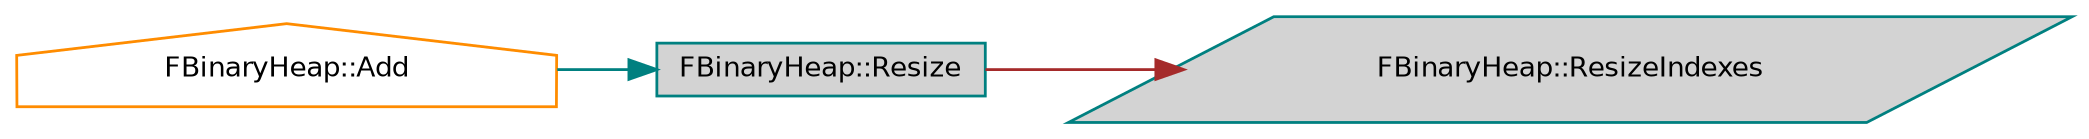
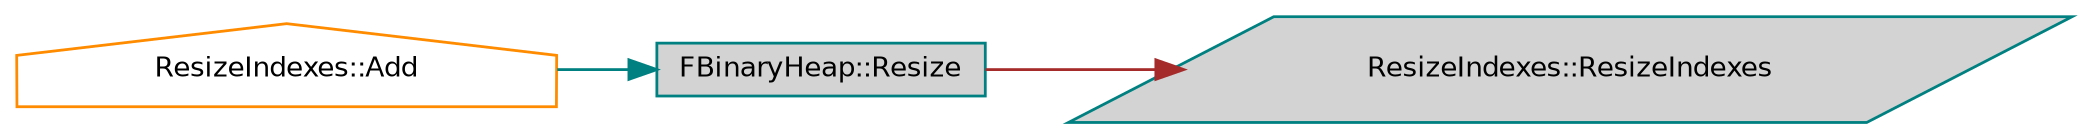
node "FBinaryHeap::Add": label "FBinaryHeap::Add" -> "ResizeIndexes::Add"
node "FBinaryHeap::ResizeIndexes": label "FBinaryHeap::ResizeIndexes" -> "ResizeIndexes::ResizeIndexes"
